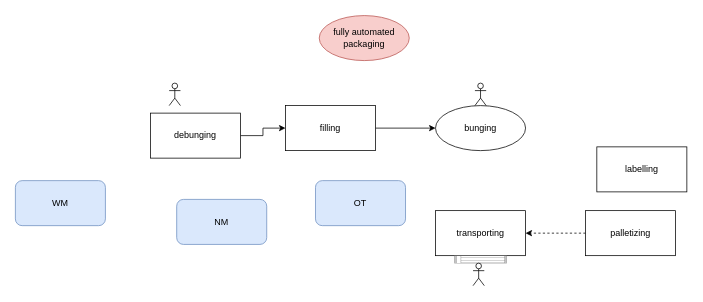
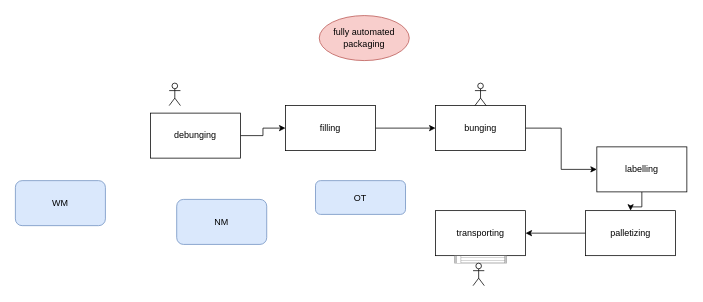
node "bunging": shape ellipse -> rectangle
edge "bunging" -> "labelling": added
node "OT": size 90x45 -> 90x34
edge "labelling" -> "palletizing": added
edge "palletizing" -> "transporting": style dashed -> solid
